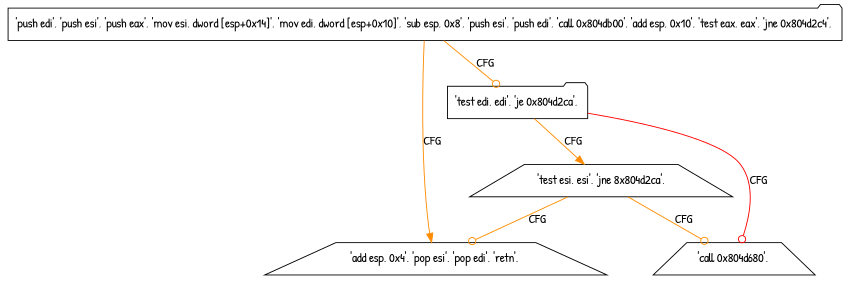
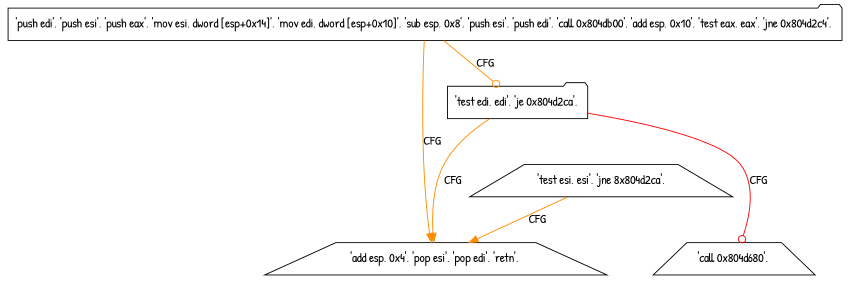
edge "'test edi, edi', 'je 0x804d2ca'," -> "'test esi, esi', 'jne 8x804d2ca',": now "'test edi, edi', 'je 0x804d2ca'," -> "'add esp, 0x4', 'pop esi', 'pop edi', 'retn',"
edge "'test esi, esi', 'jne 8x804d2ca'," -> "'add esp, 0x4', 'pop esi', 'pop edi', 'retn',": arrowhead odot -> normal
edge "'test esi, esi', 'jne 8x804d2ca'," -> "'call 0x804d680',": removed, label "CFG"
